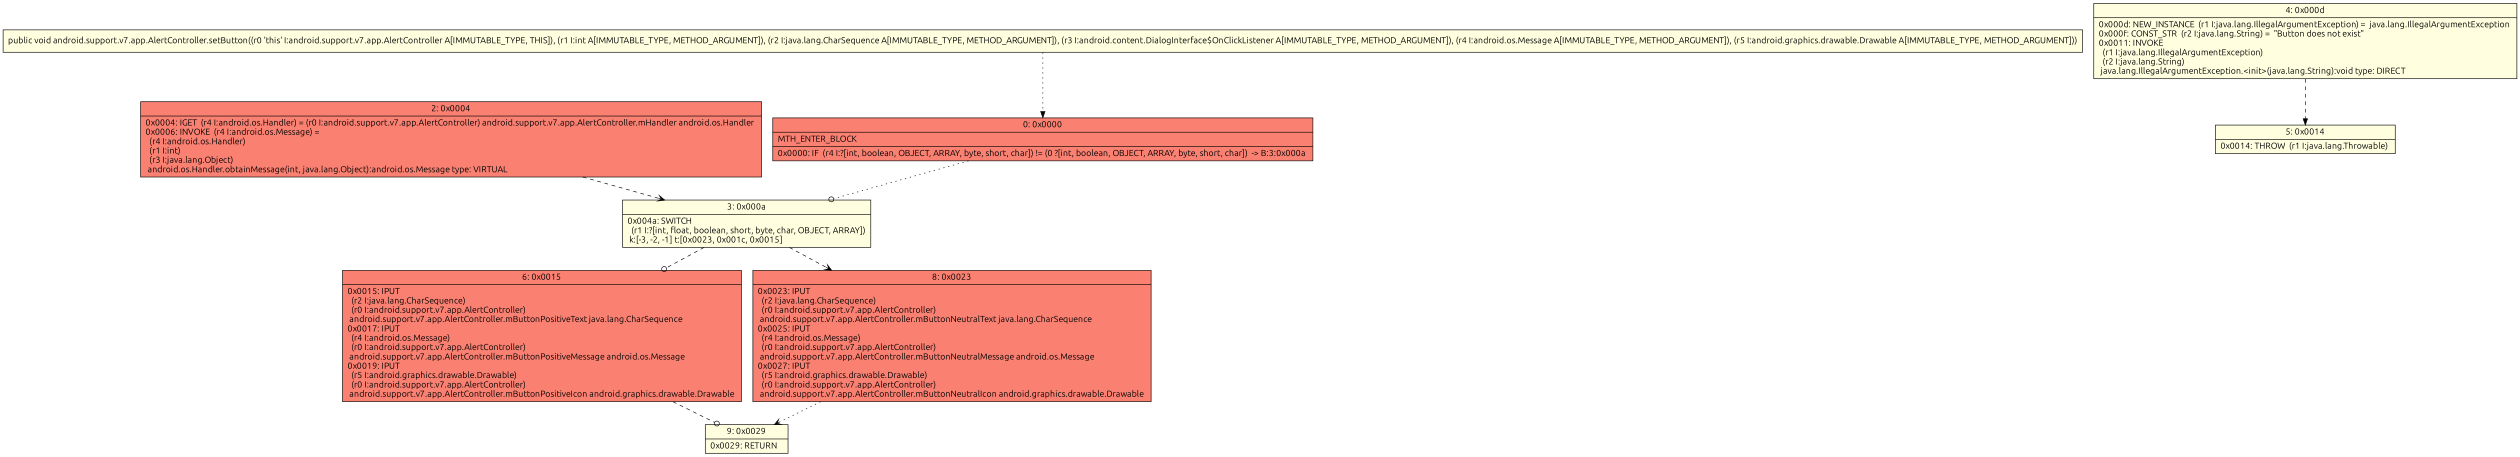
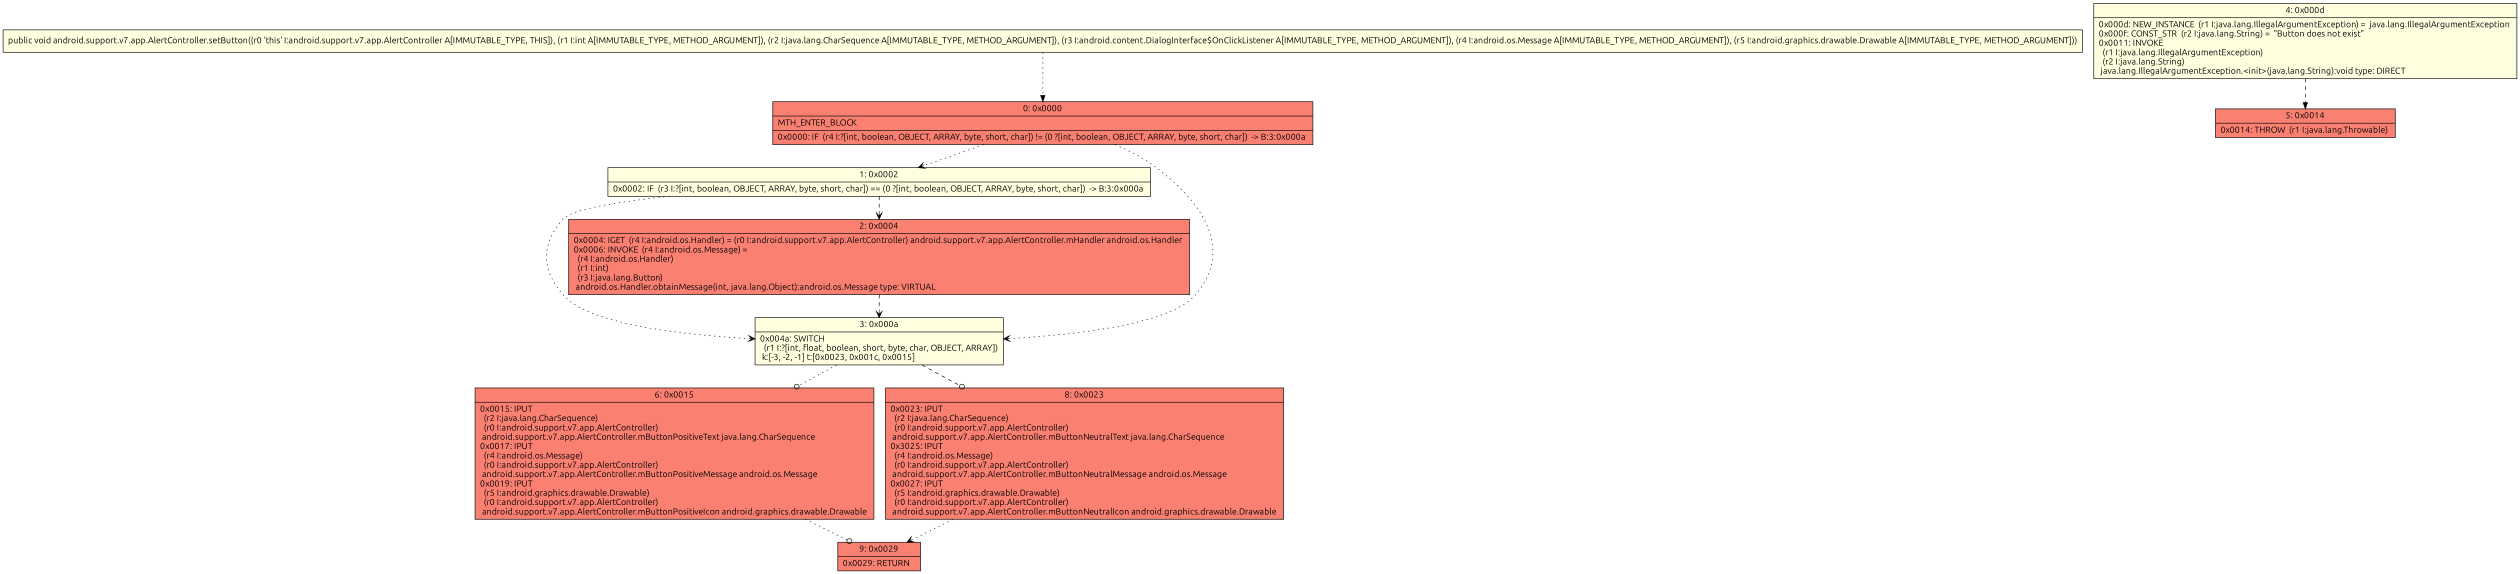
node "5: 0x0014": fillcolor lightyellow -> salmon
node "2: 0x0004": text "(r3 I:java.lang.Object)" -> "(r3 I:java.lang.Button)"
edge "0: 0x0000" -> "3: 0x000a": arrowhead odot -> vee
node "1: 0x0002": added
edge "3: 0x000a" -> "8: 0x0023": arrowhead vee -> odot
edge "3: 0x000a" -> "6: 0x0015": style dashed -> dotted
node "8: 0x0023": text "0x0025: IPUT" -> "0x3025: IPUT"
edge "6: 0x0015" -> "9: 0x0029": style dashed -> dotted
node "9: 0x0029": fillcolor lightyellow -> salmon
